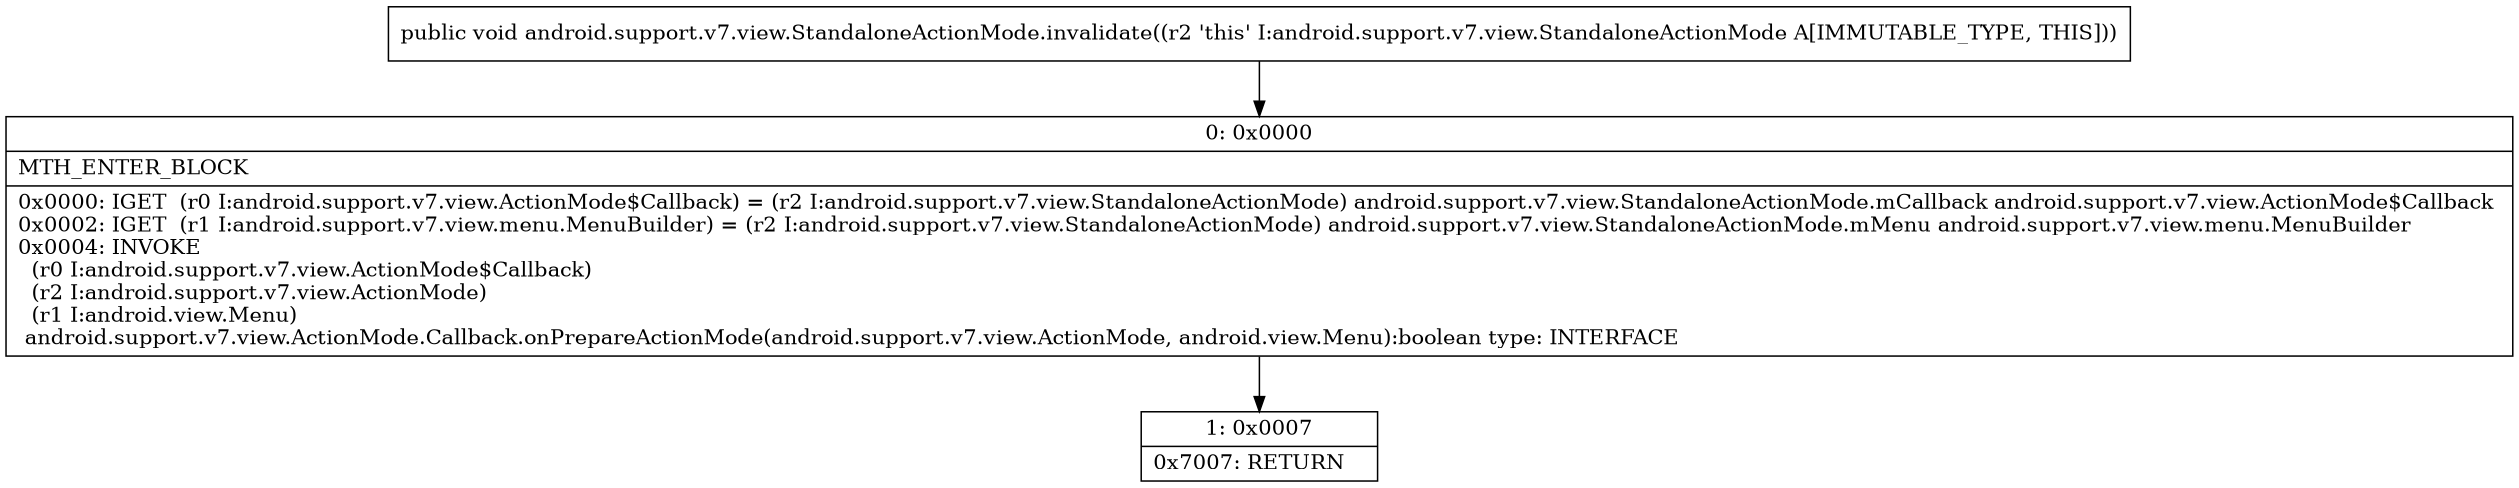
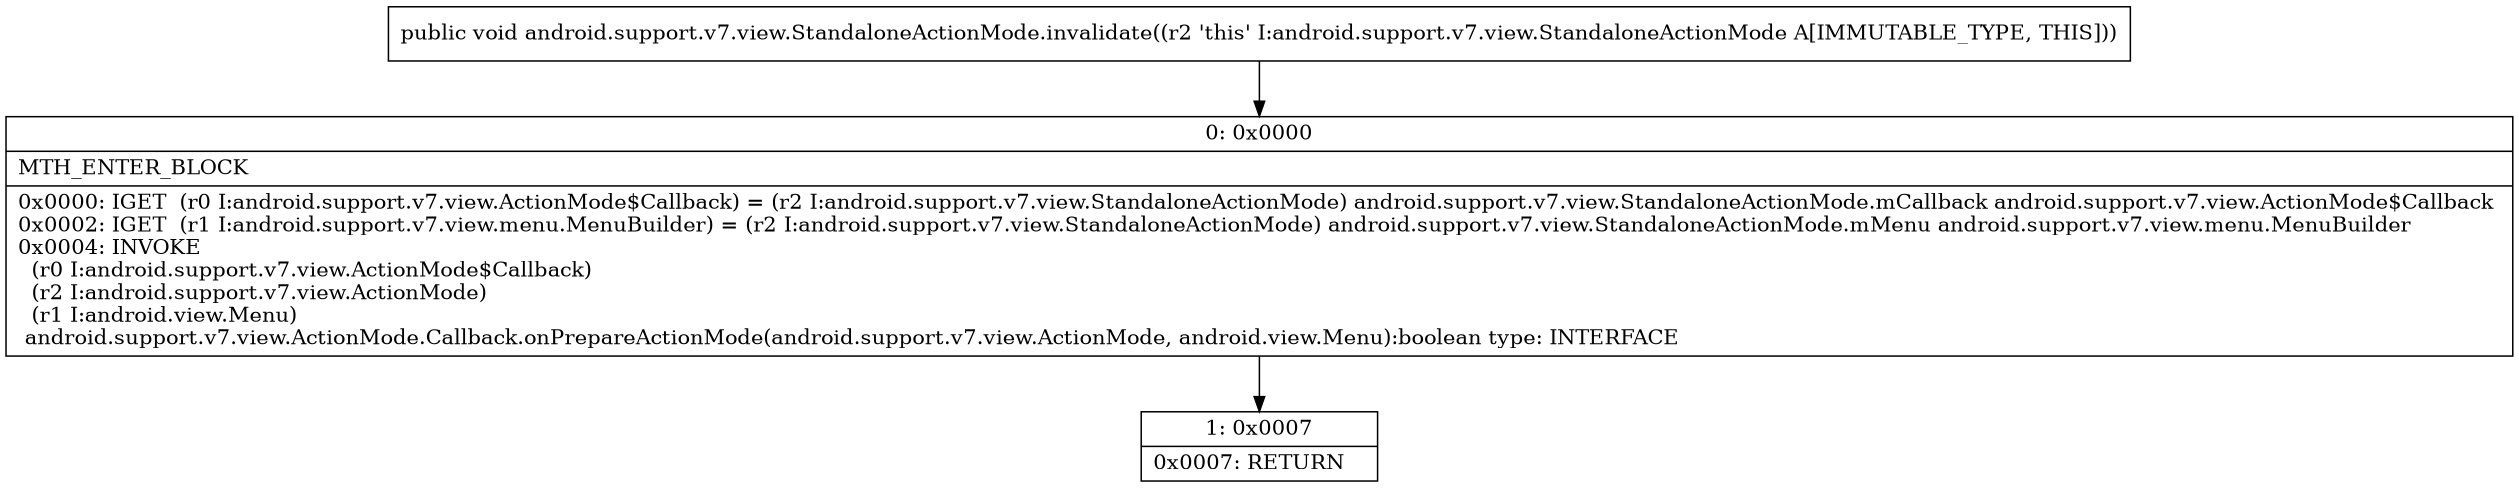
node "1: 0x0007": text "0x7007: RETURN" -> "0x0007: RETURN"
